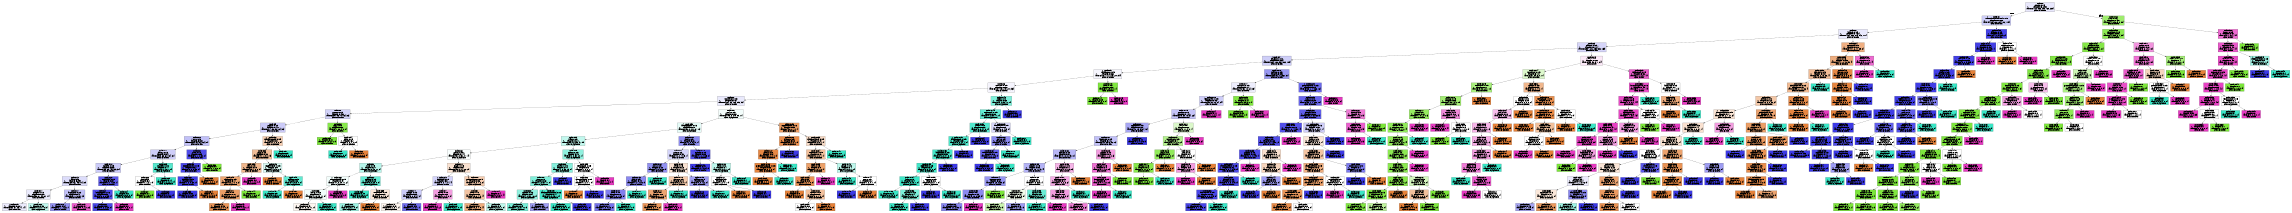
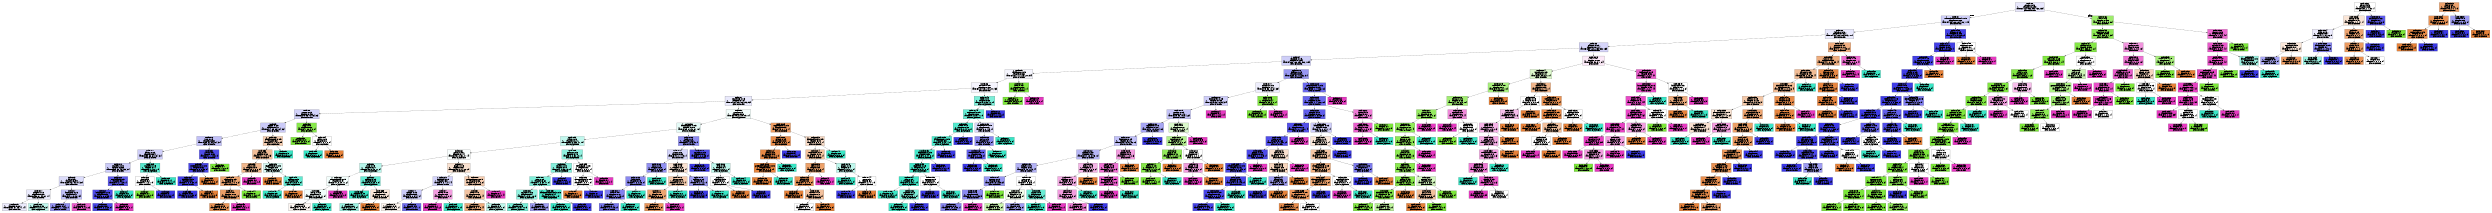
node "node #361": removed
edge "node #394" -> "node #396": now "node #394" -> "node #395"
